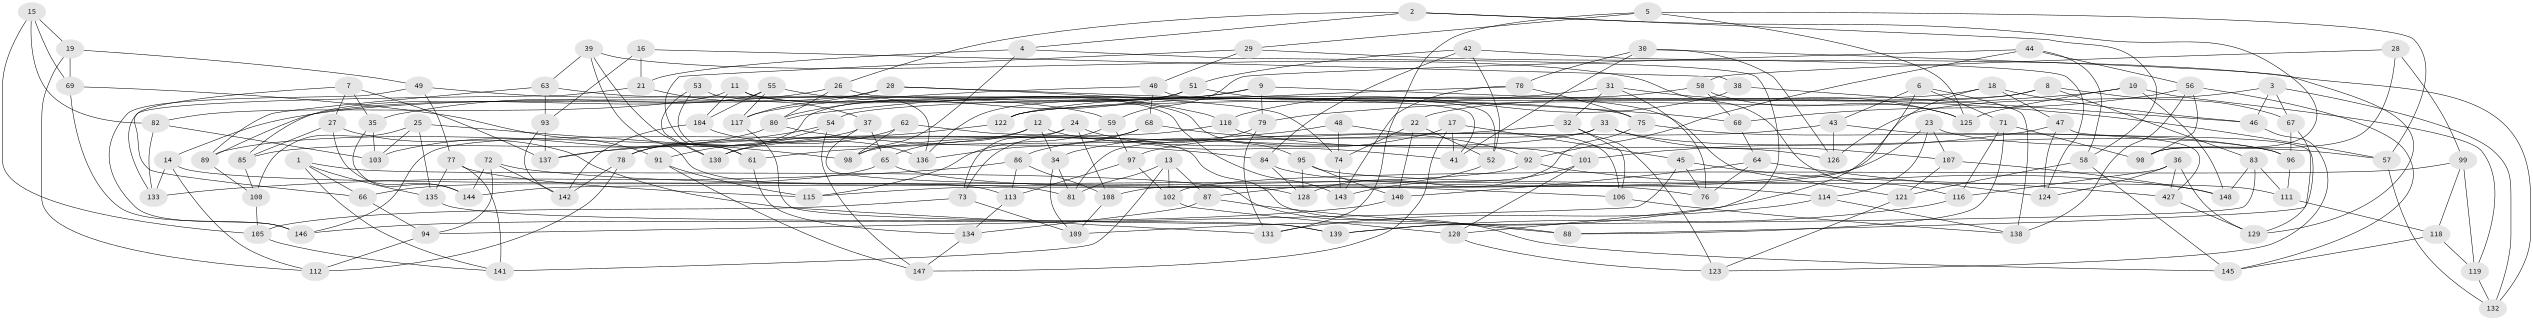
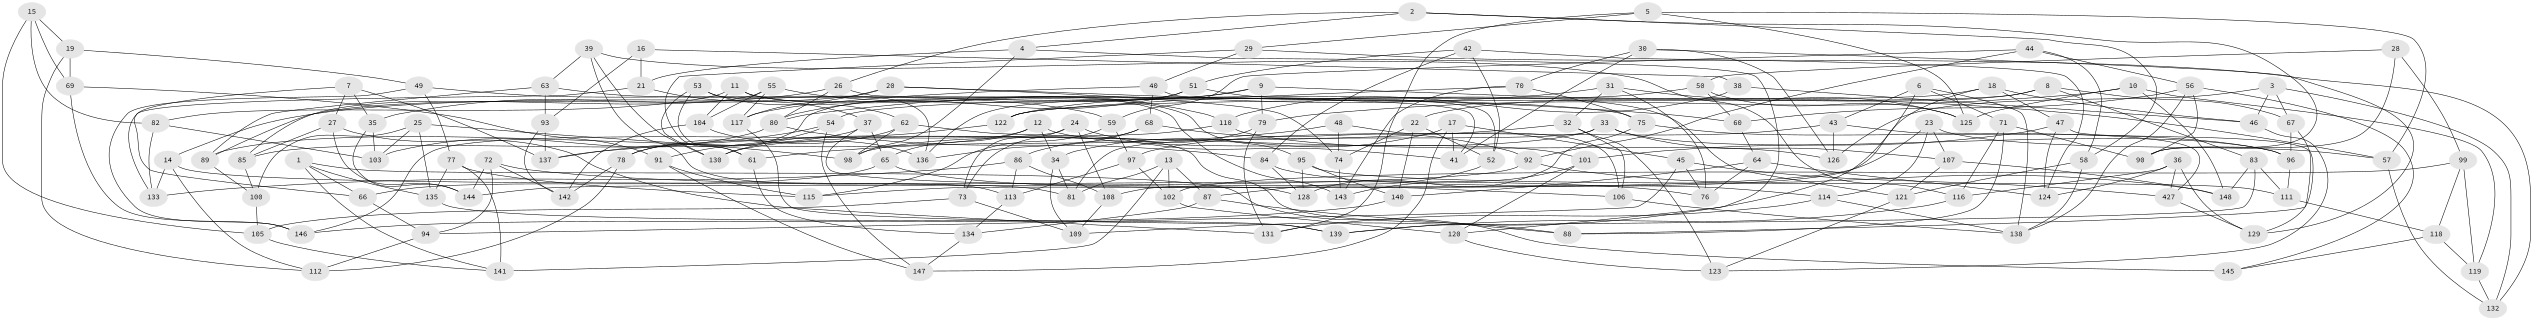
edge "53" -- "62": added
edge "58" -- "145": now "58" -- "138"
